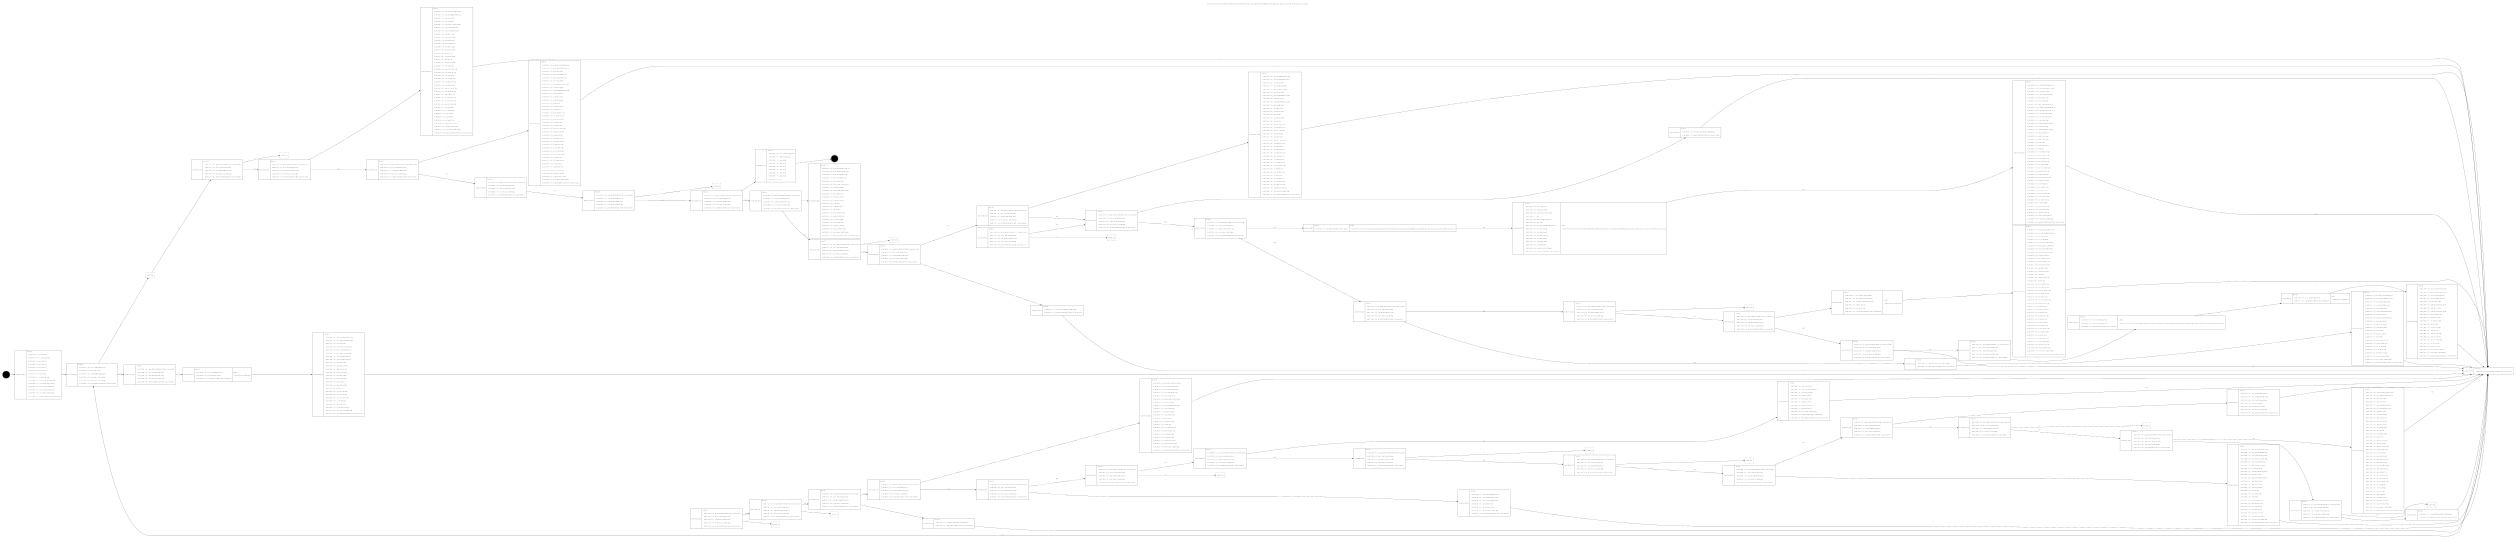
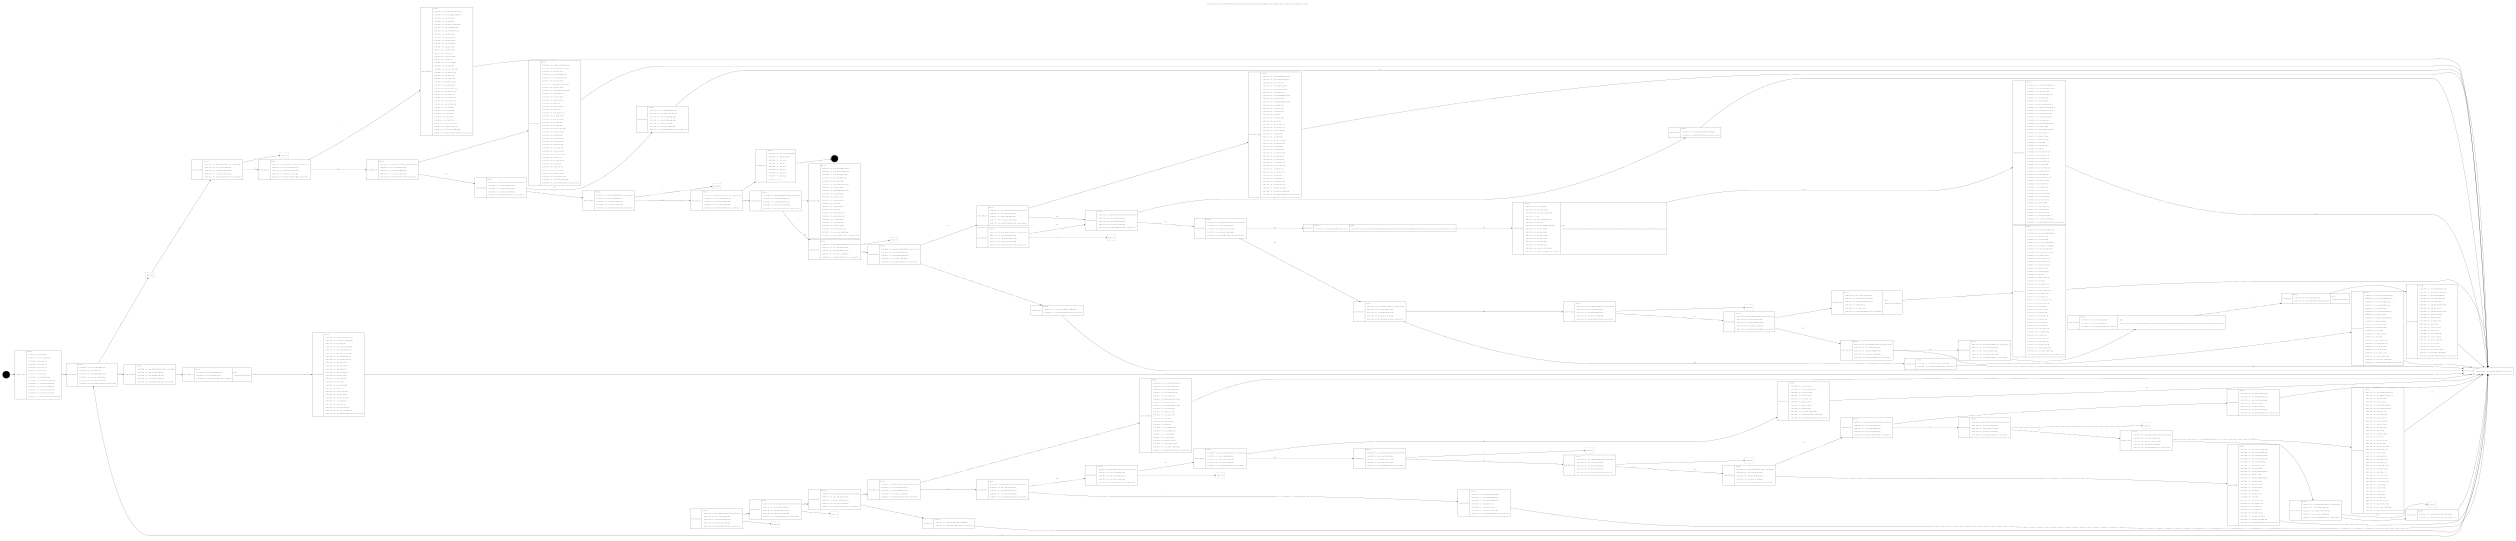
node "0x401c5c [27]": added
